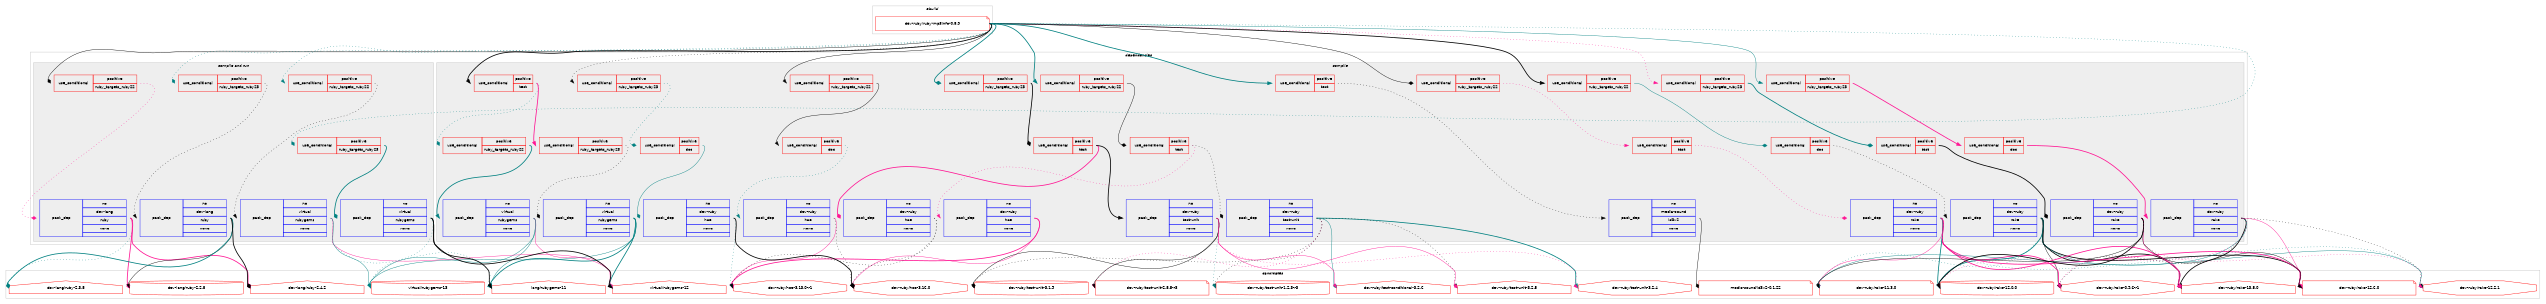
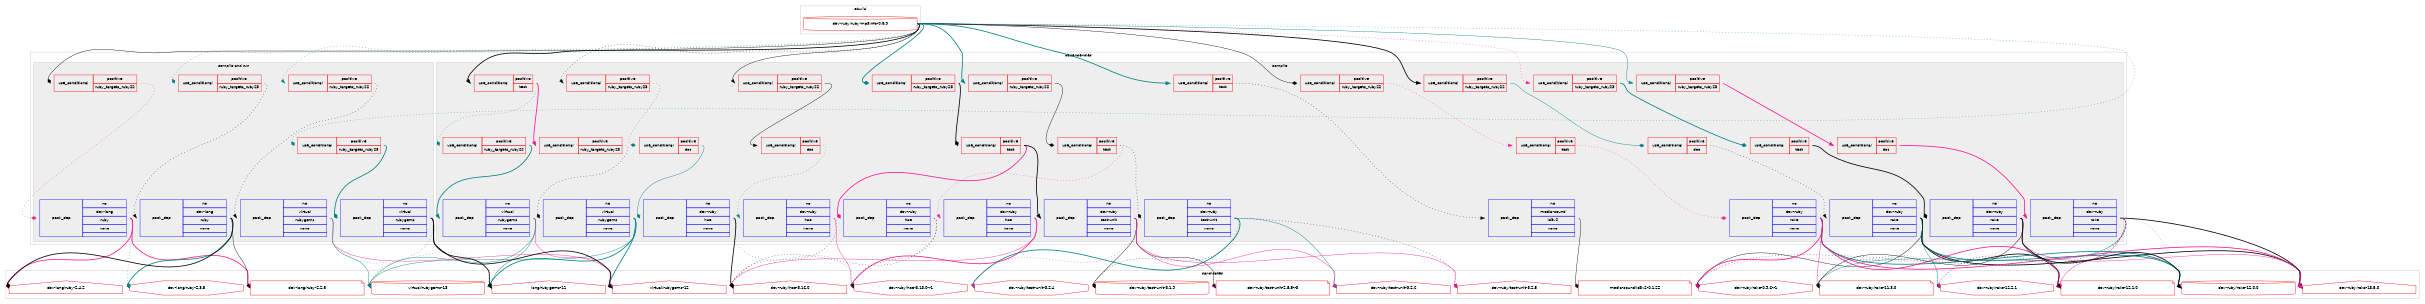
node "dev-ruby/ruby-mp3info-0.8.9": shape note -> cylinder
node "dev-lang/ruby-2.3.5": shape house -> octagon
node "dev-lang/ruby-2.2.8": shape cylinder -> note
node "dev-ruby/hoe-3.16.0": shape octagon -> house
node "dev-ruby/test-unit-1.2.3-r3": removed
node "dev-ruby/test-conditional-3.2.6": label "dev-ruby/test-conditional-3.2.6" -> "dev-ruby/test-unit-3.2.6"
node "dev-ruby/rake-12.6.0": label "dev-ruby/rake-12.6.0" -> "dev-ruby/rake-12.1.0"
